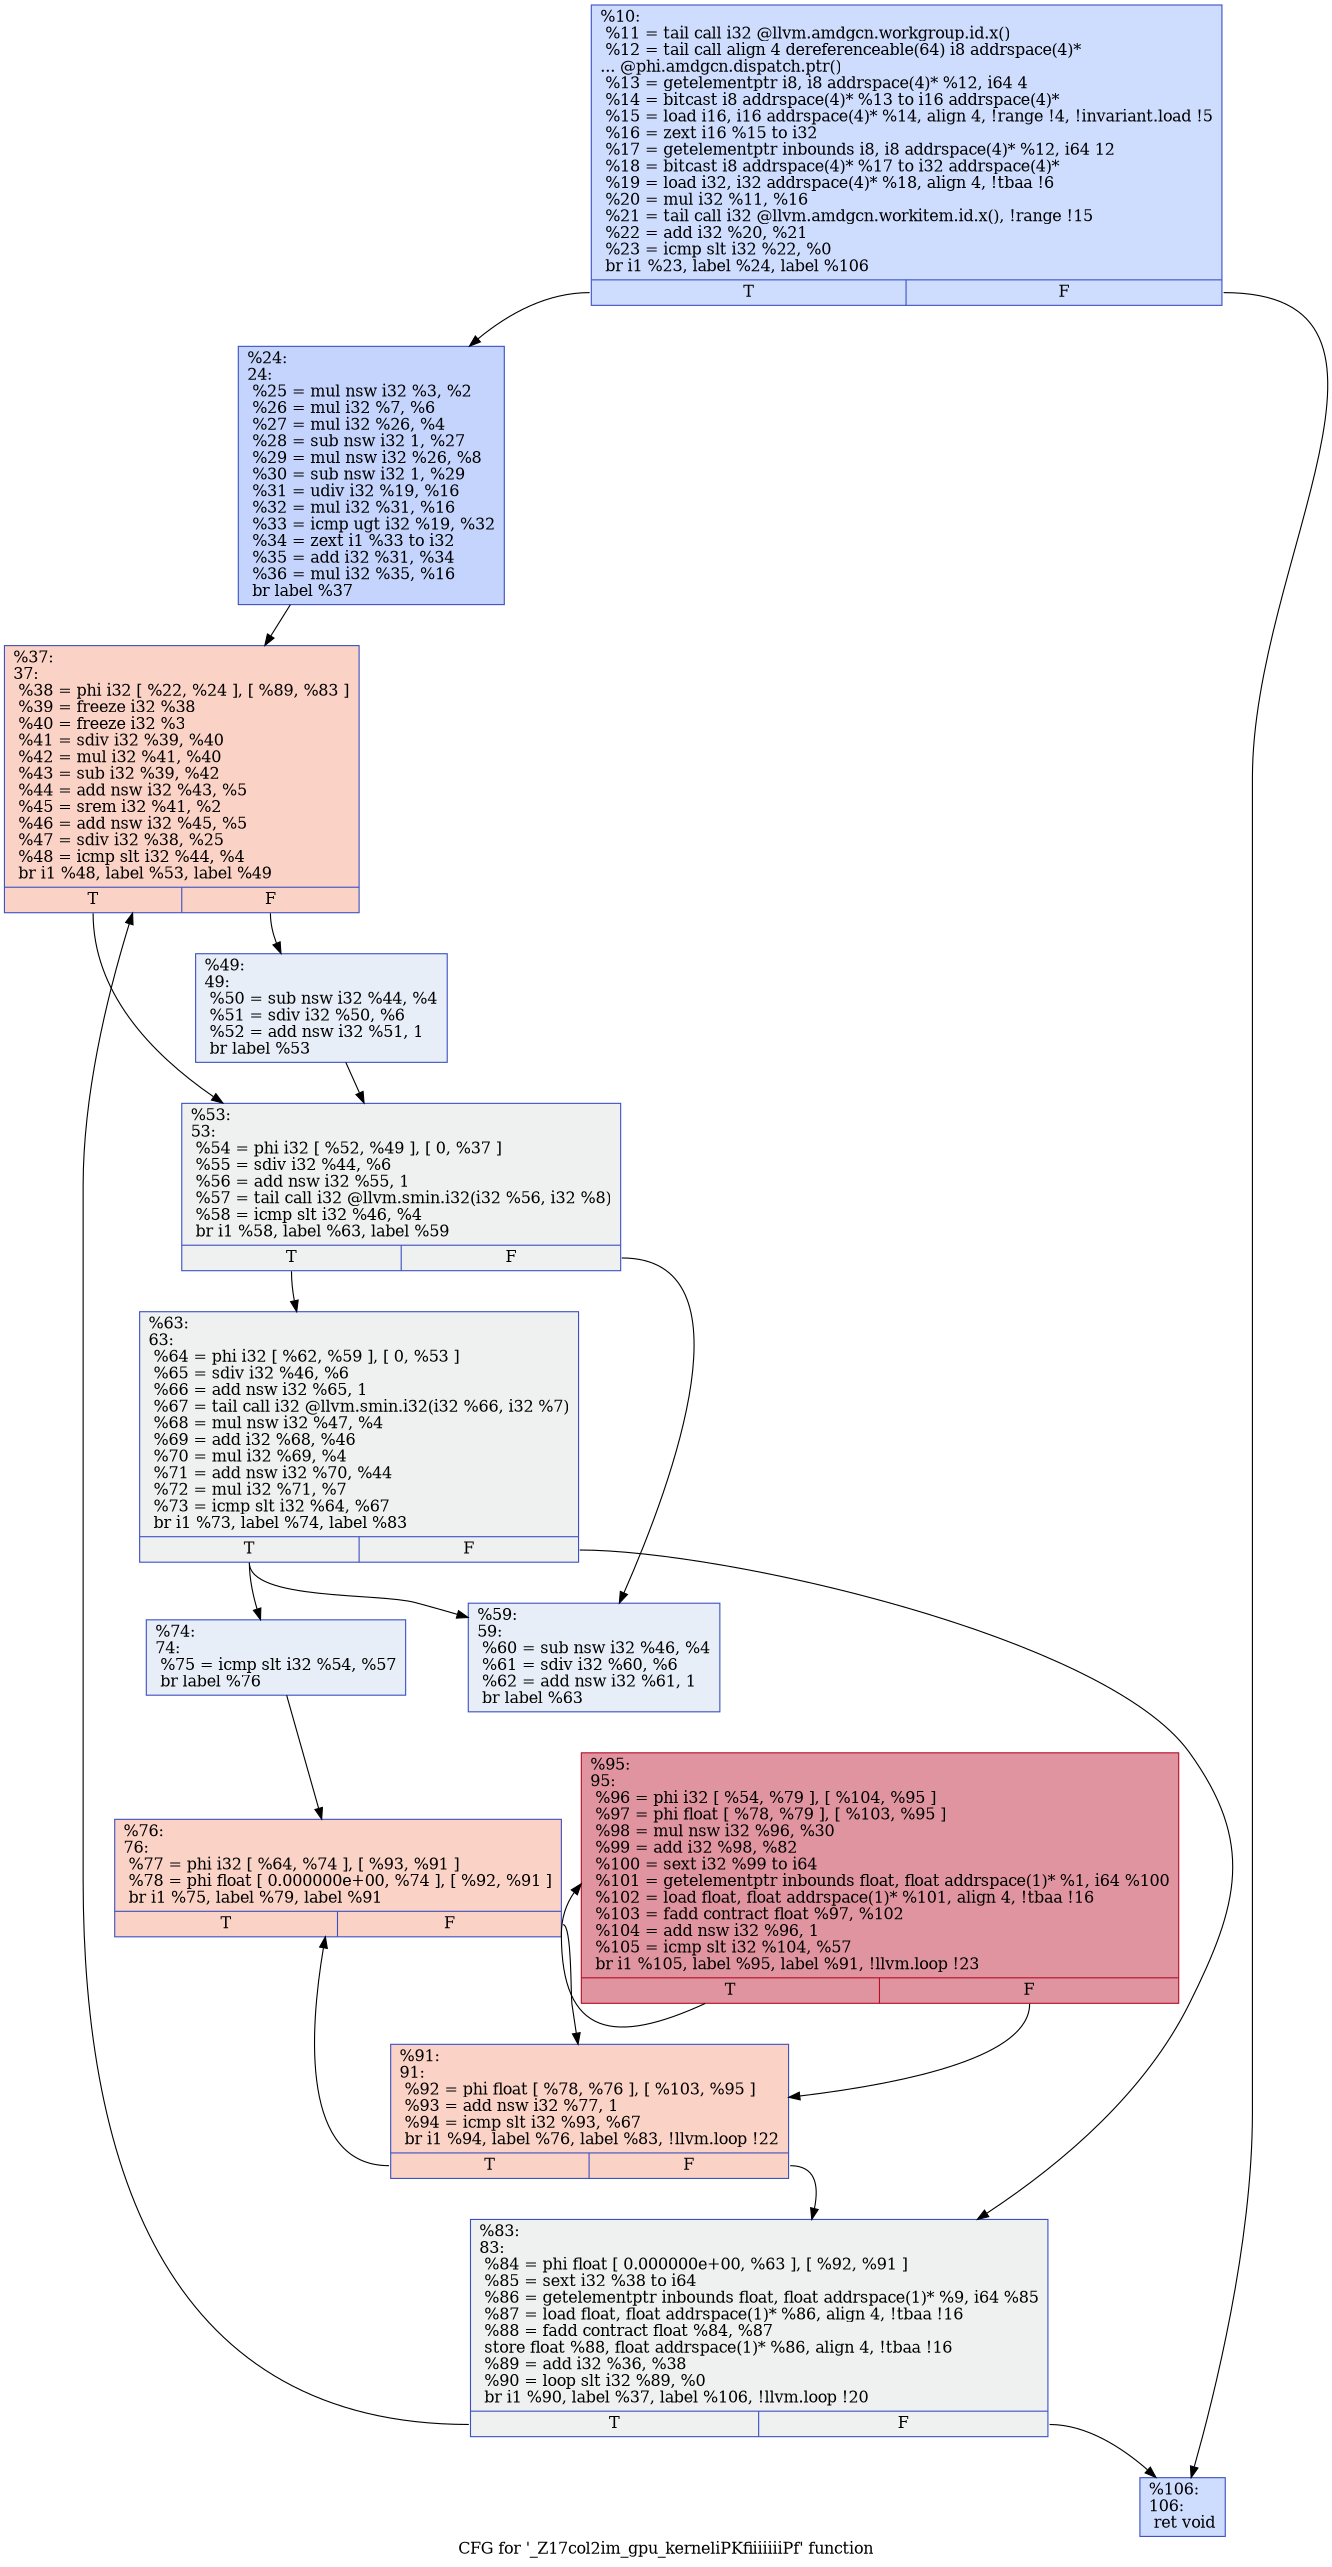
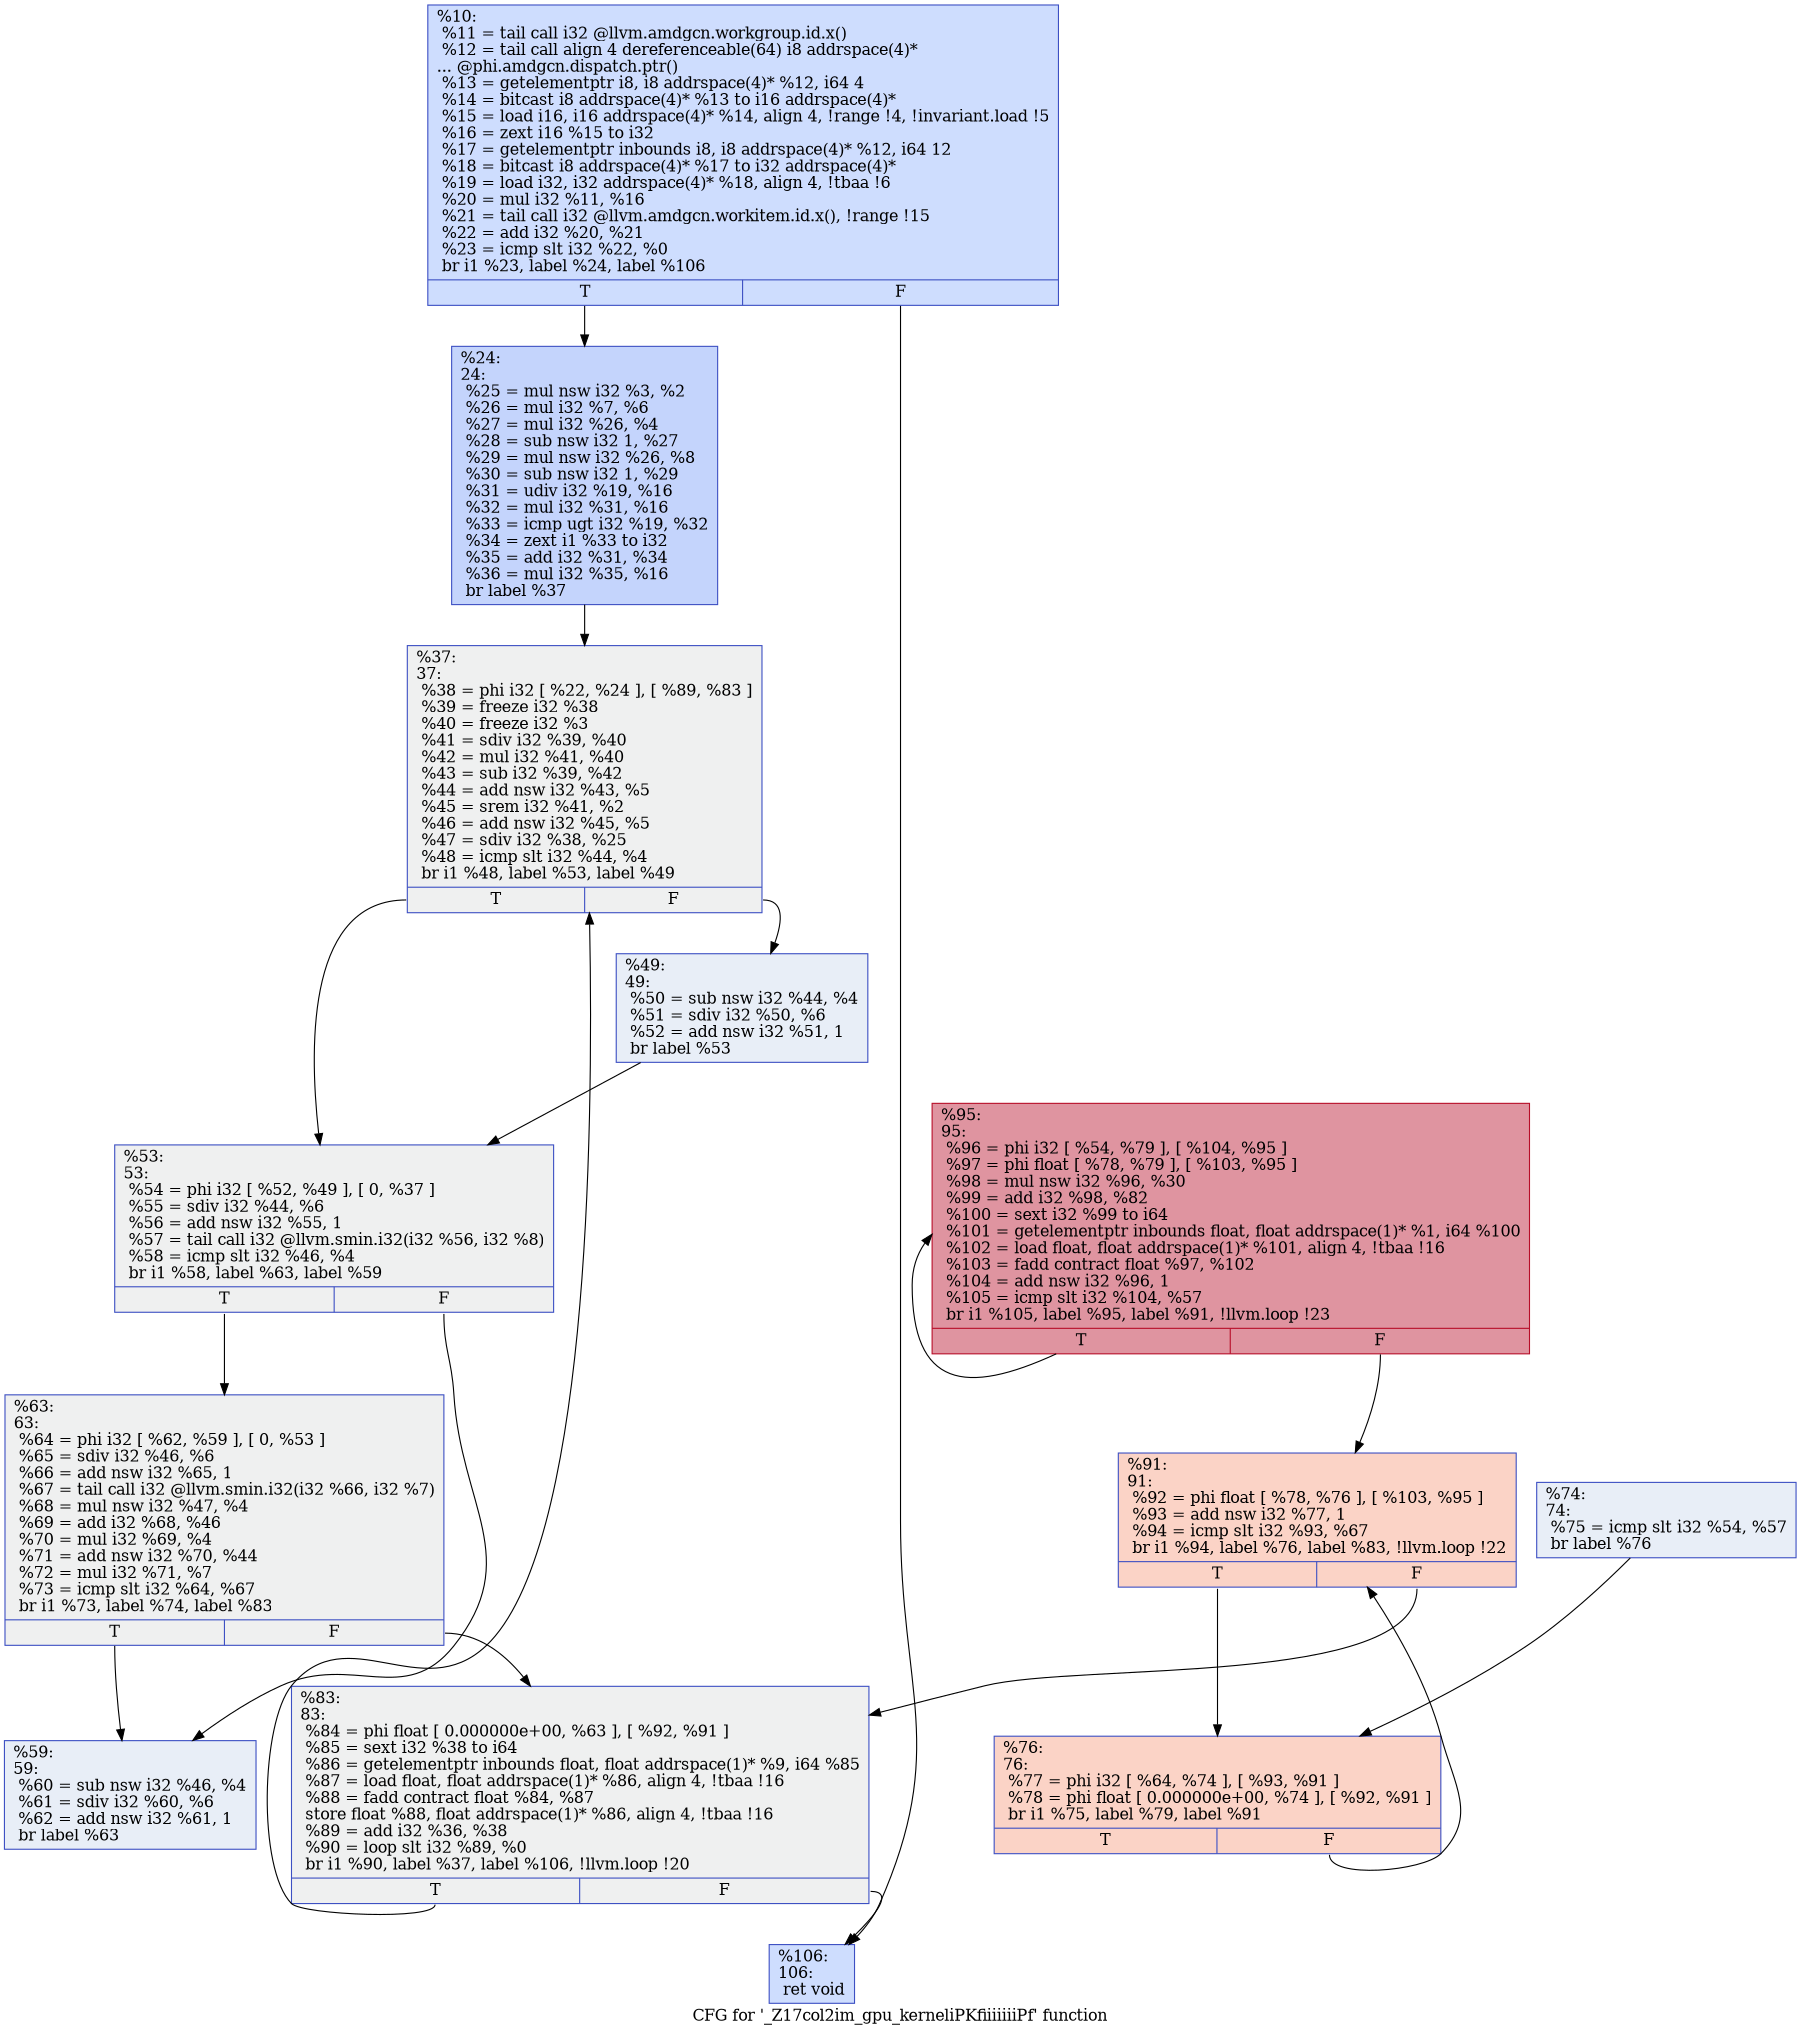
node "%37:": fillcolor #f59c7d70 -> #dbdcde70
edge "%63:" -> "%74:": removed
